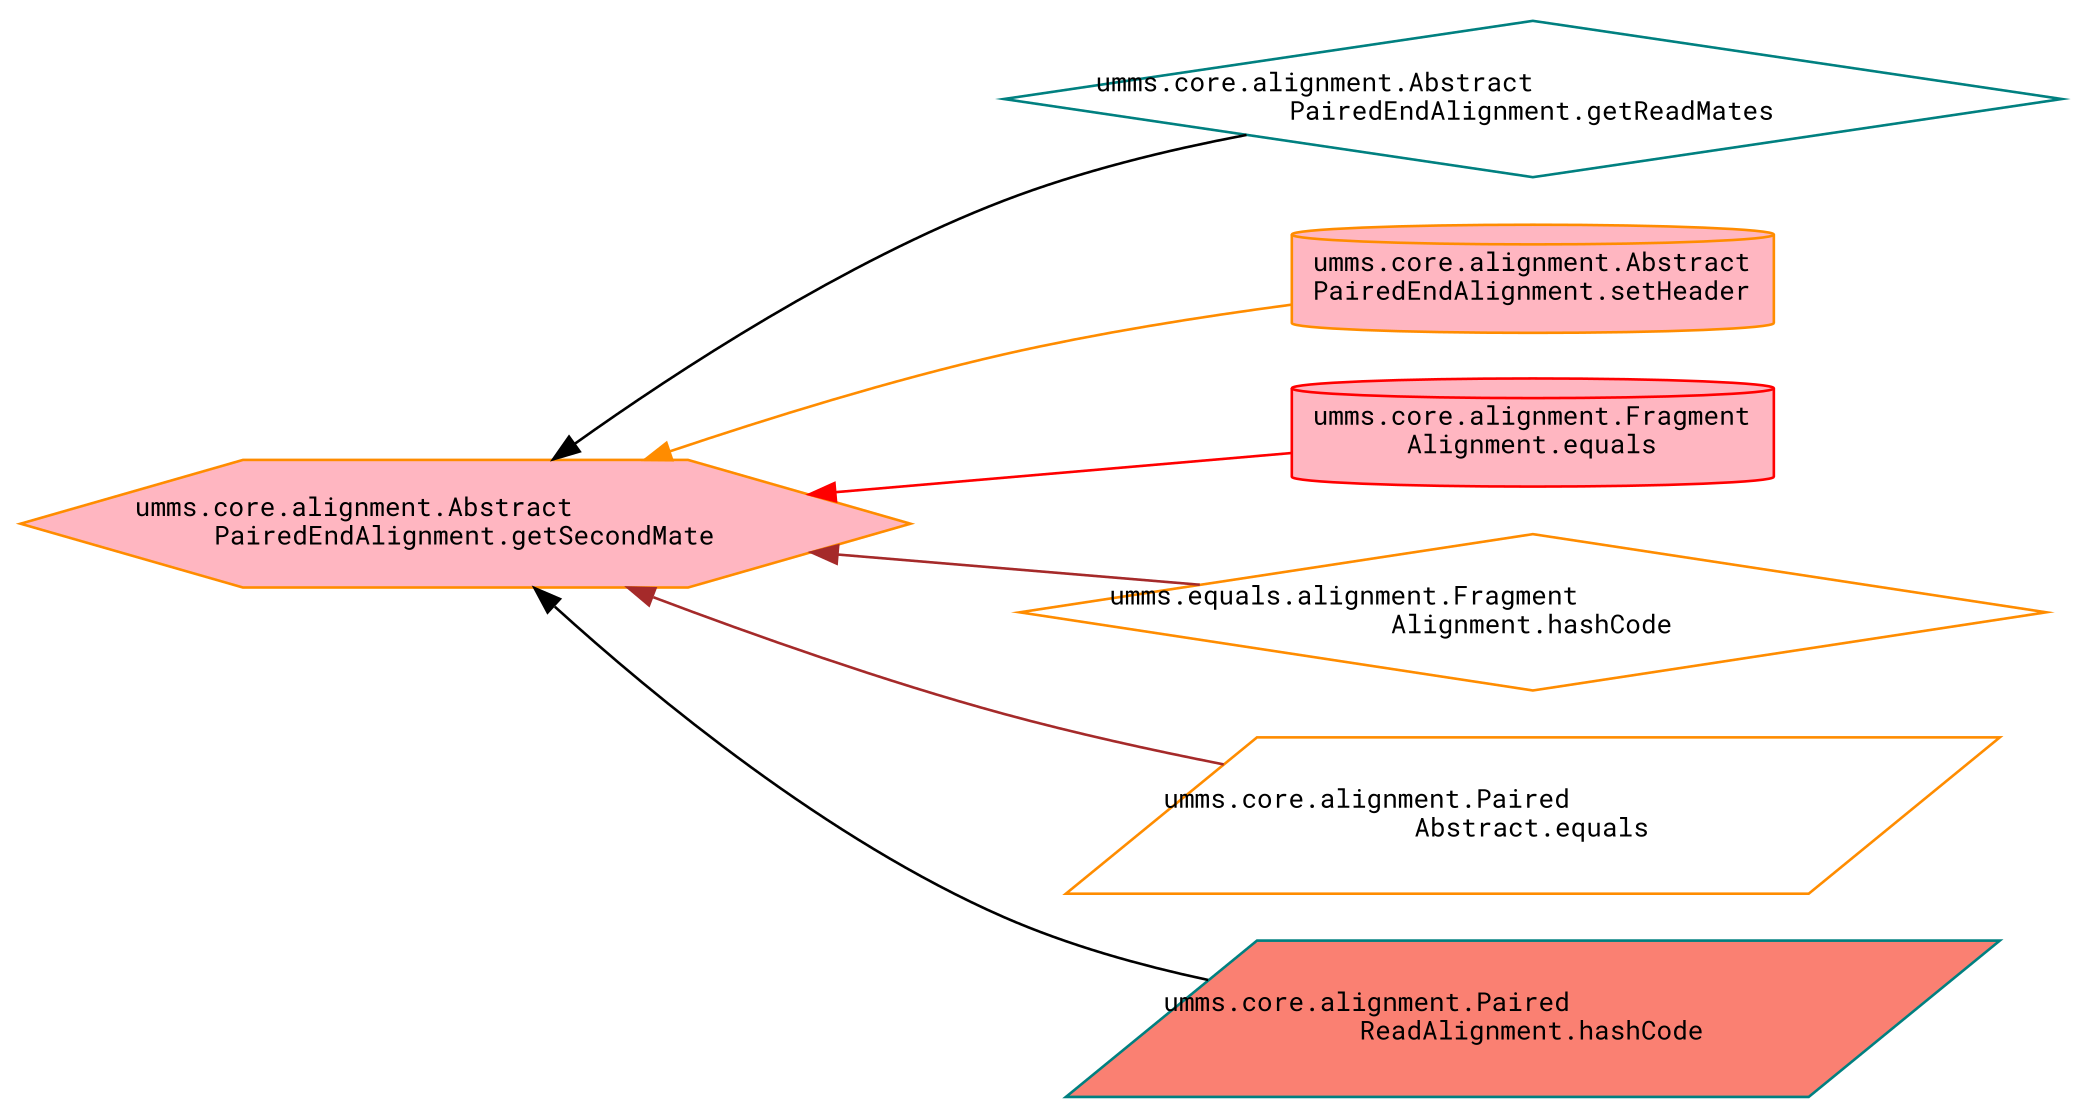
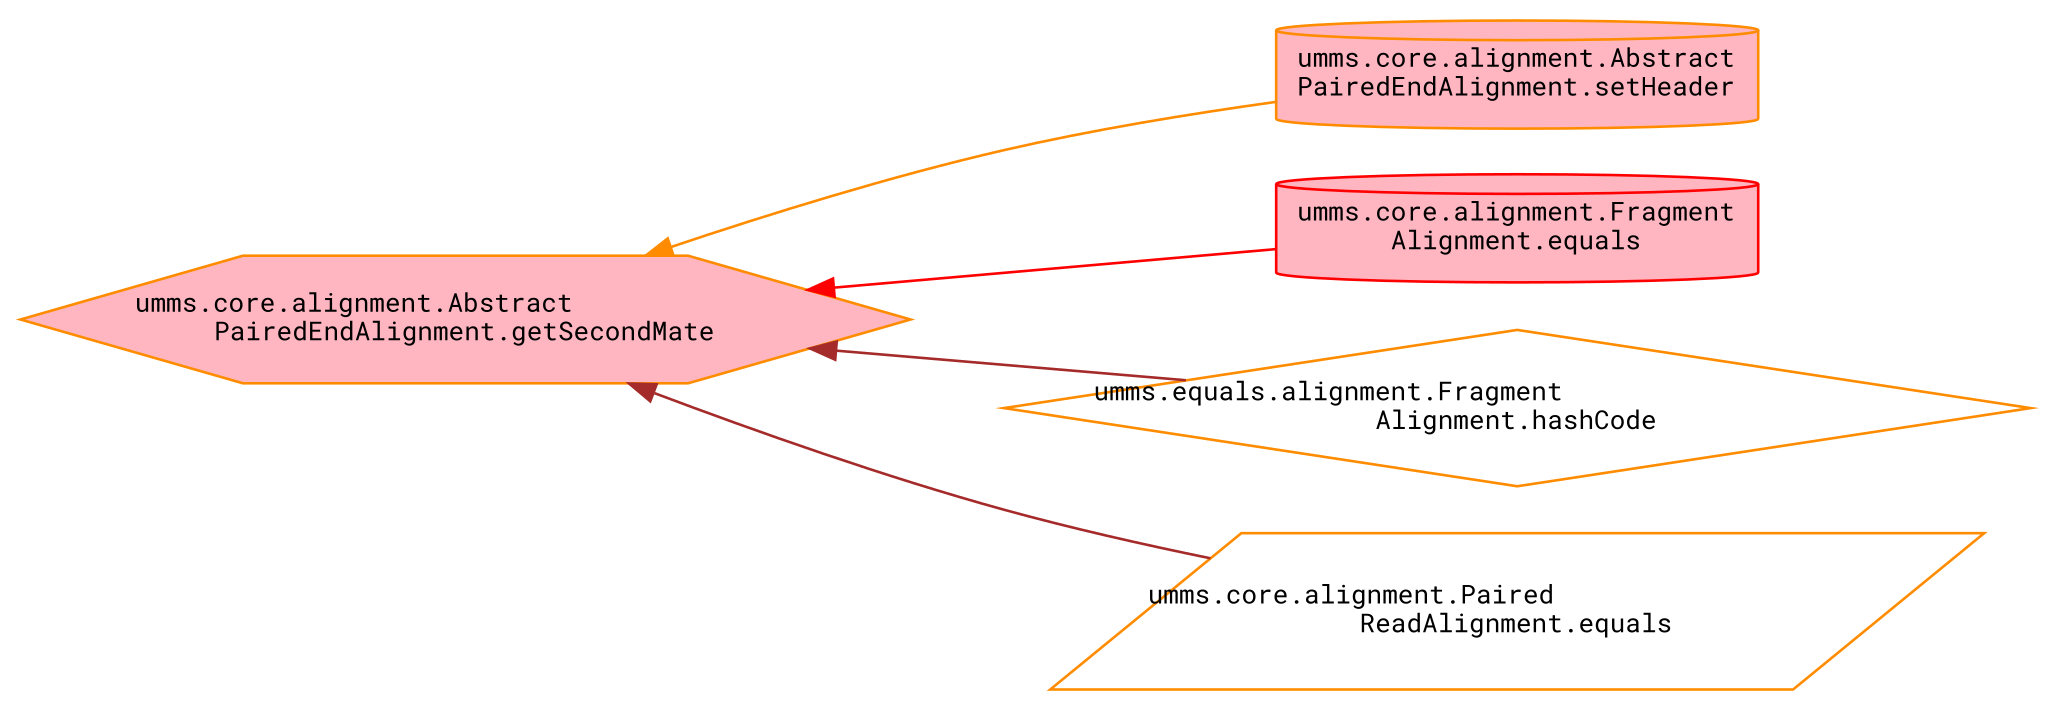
node "umms.core.alignment.Abstract PairedEndAlignment.getReadMates": removed
node "umms.core.alignment.Paired Abstract.equals": label "umms.core.alignment.Paired Abstract.equals" -> "umms.core.alignment.Paired ReadAlignment.equals"
node "umms.core.alignment.Paired ReadAlignment.hashCode": removed
